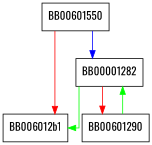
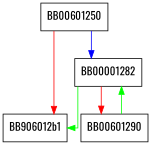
node "BB00601550": label "BB00601550" -> "BB00601250"
node "BB006012b1": label "BB006012b1" -> "BB906012b1"
